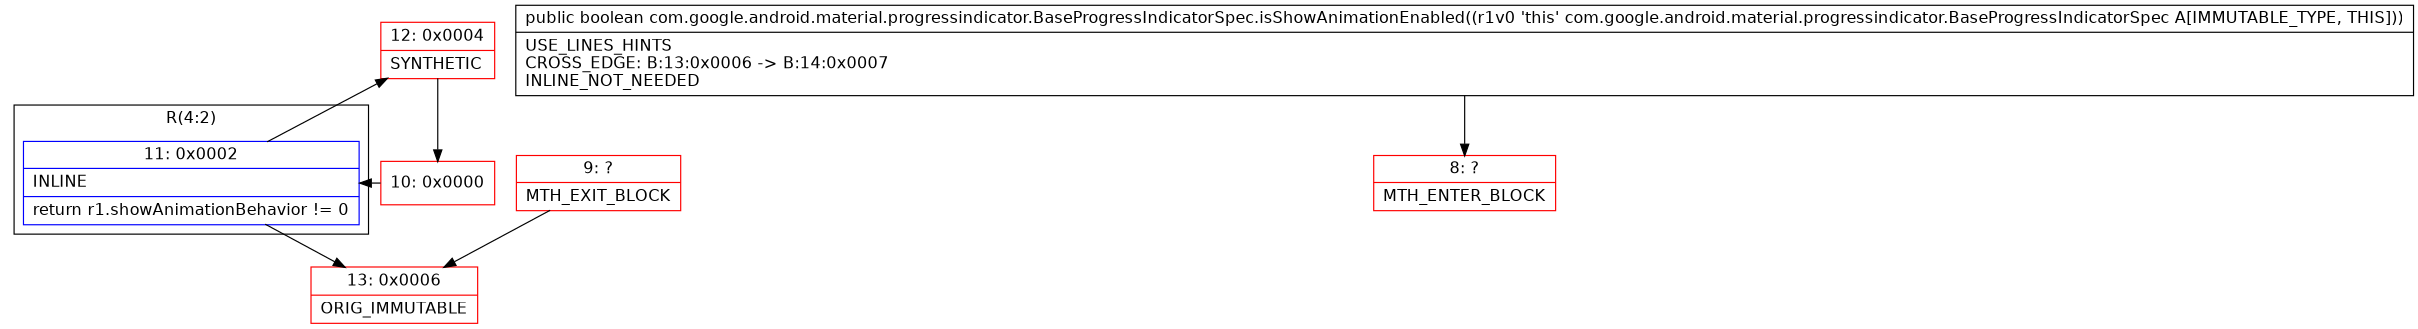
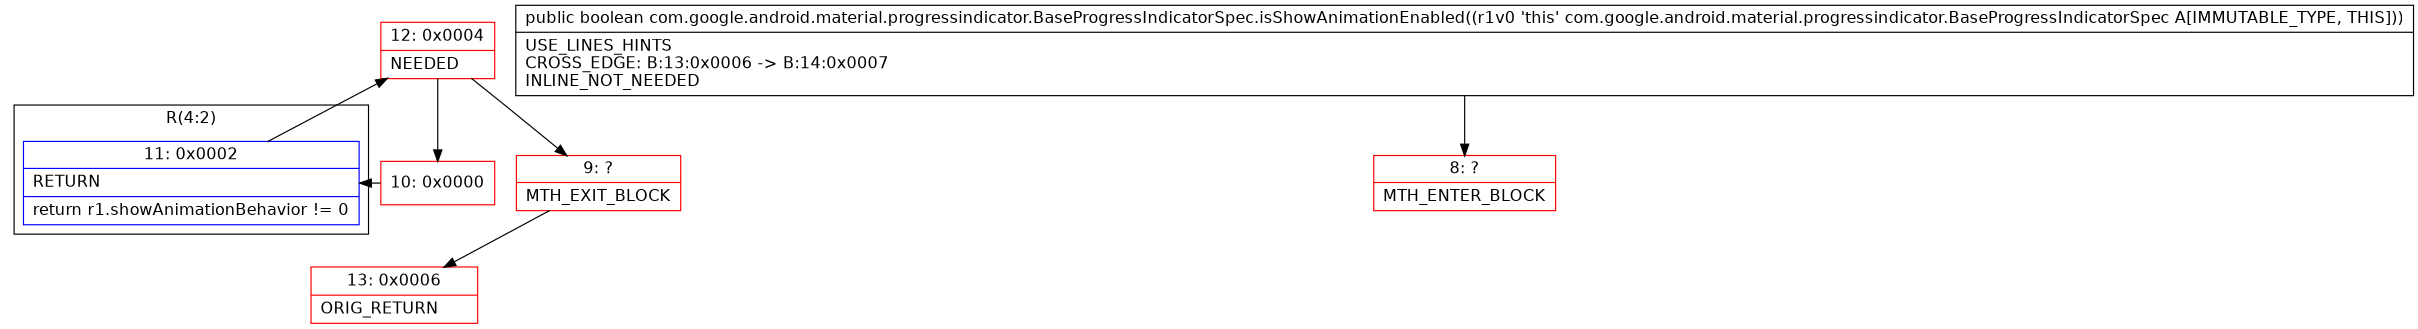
node "12: 0x0004": text "SYNTHETIC" -> "NEEDED"
edge "12: 0x0004" -> "9: ?": added
node "11: 0x0002": text "INLINE" -> "RETURN"
edge "11: 0x0002" -> "13: 0x0006": removed
node "13: 0x0006": text "ORIG_IMMUTABLE" -> "ORIG_RETURN"
